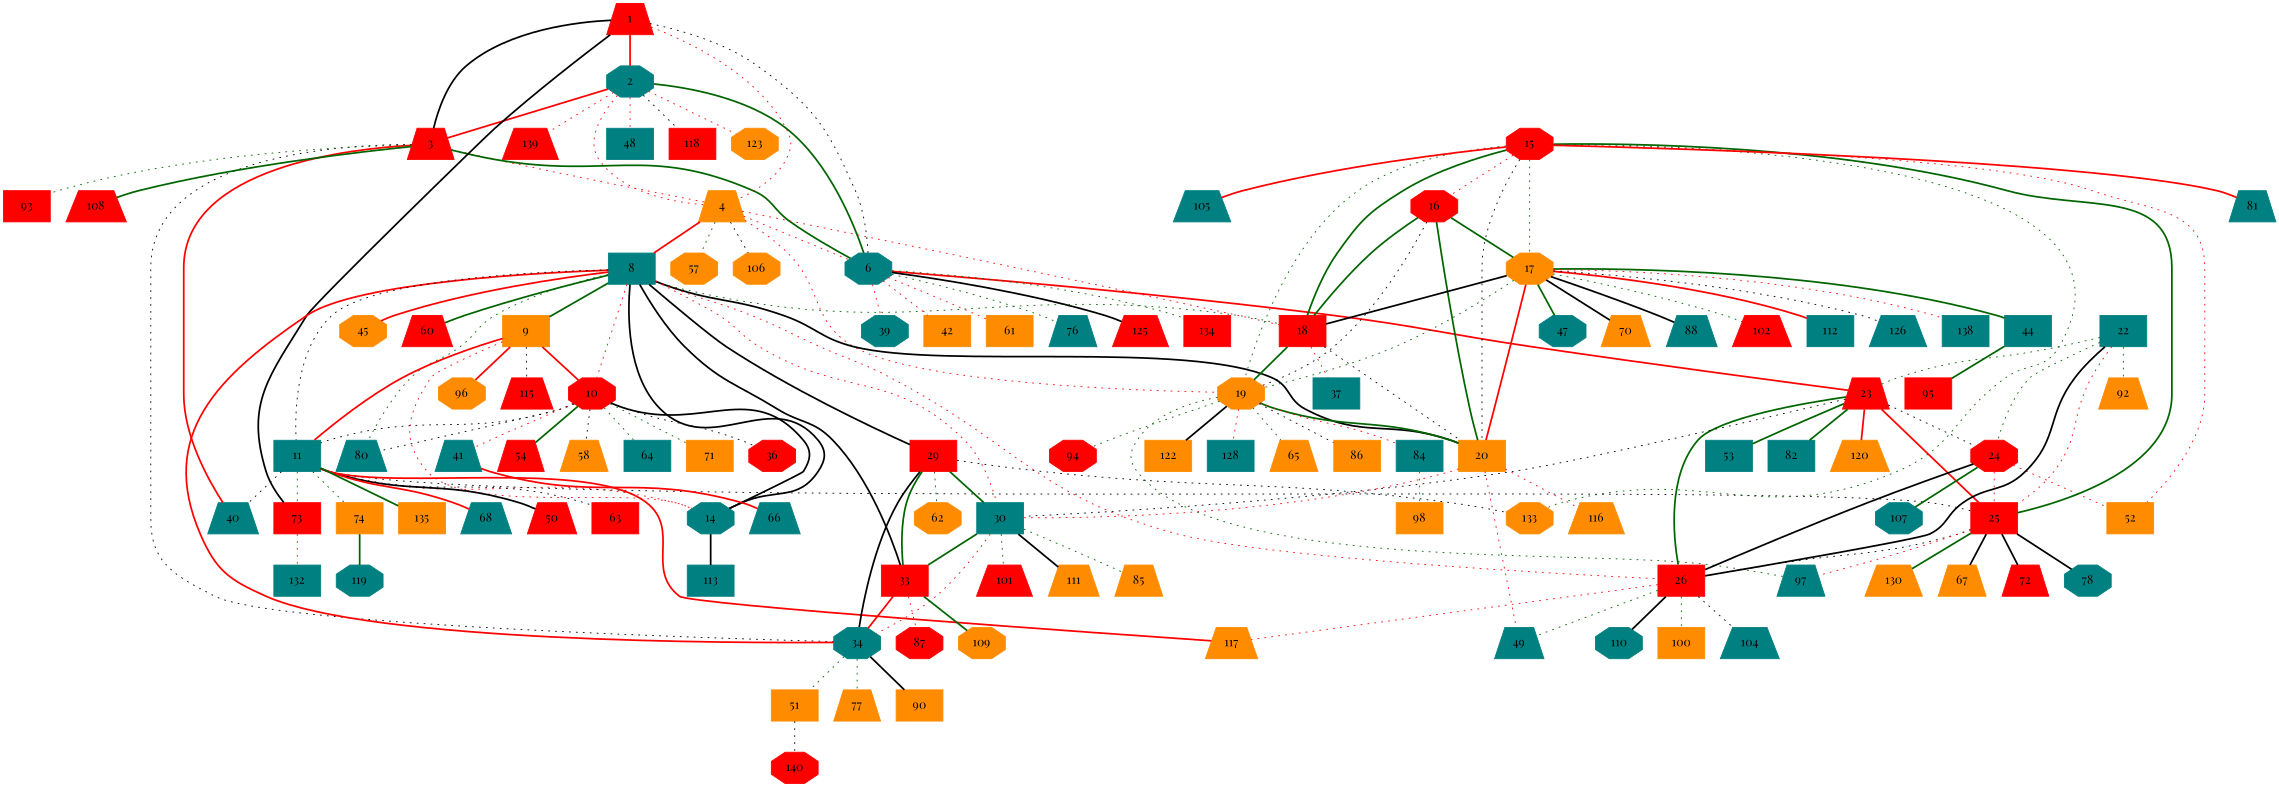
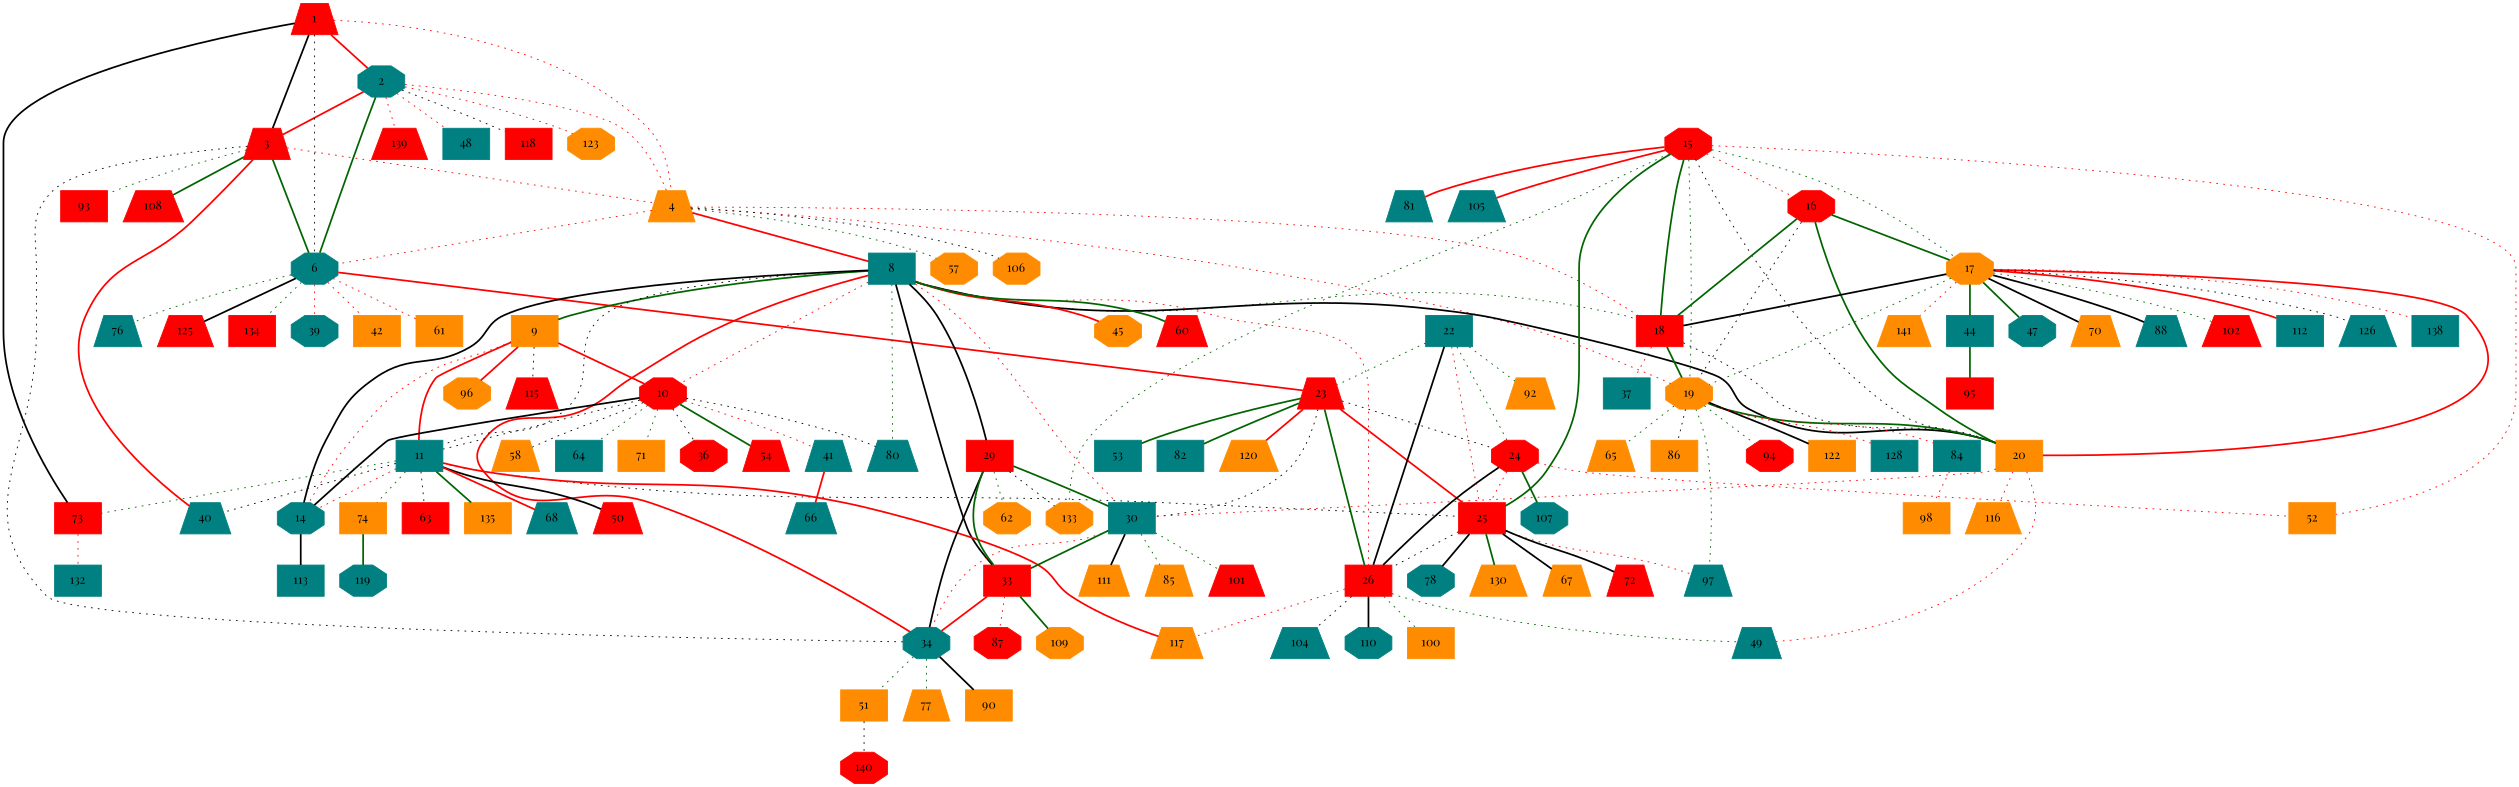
node "141": added
